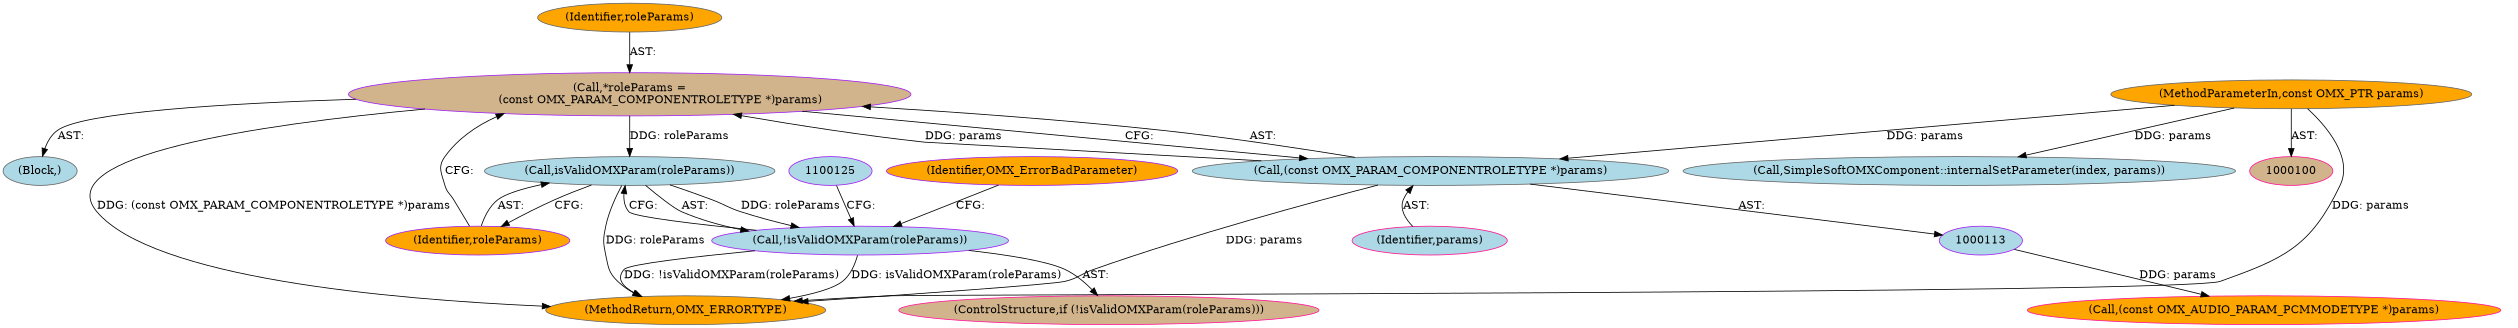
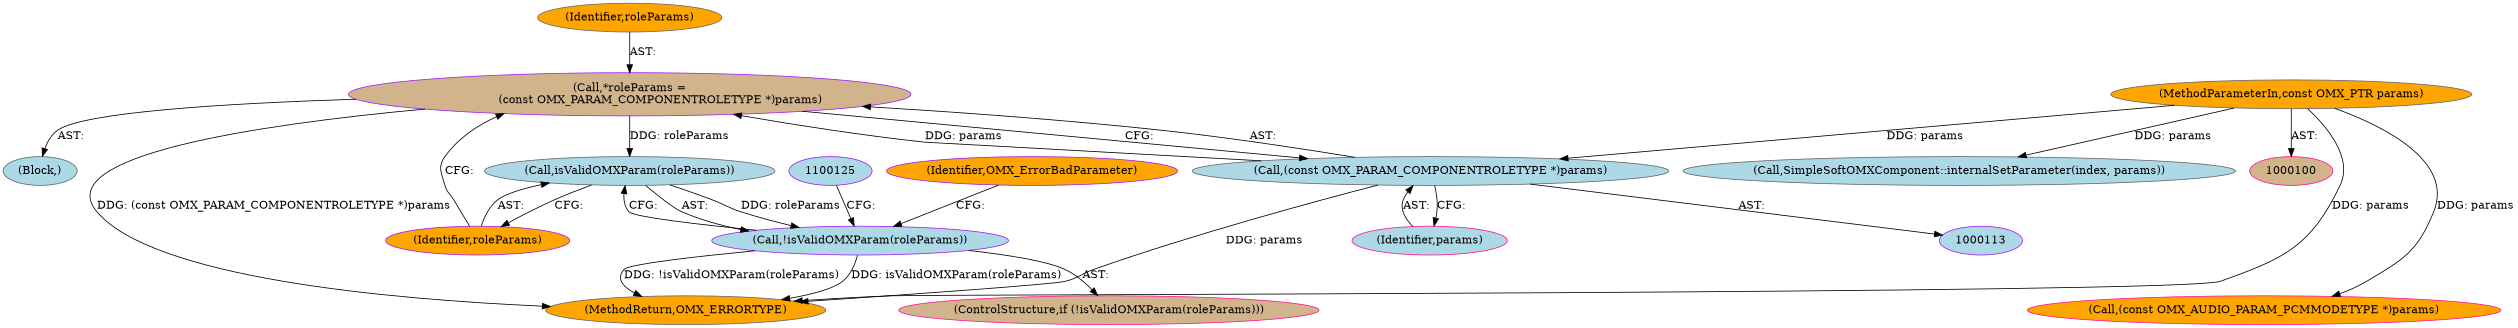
edge "(Call,(const OMX_PARAM_COMPONENTROLETYPE *)params)" -> "(Identifier,params)": added, label "CFG:"
edge "(Call,isValidOMXParam(roleParams))" -> "(MethodReturn,OMX_ERRORTYPE)": removed, label "DDG: roleParams"
edge "1000113" -> "(Call,(const OMX_AUDIO_PARAM_PCMMODETYPE *)params)": now "(MethodParameterIn,const OMX_PTR params)" -> "(Call,(const OMX_AUDIO_PARAM_PCMMODETYPE *)params)"
